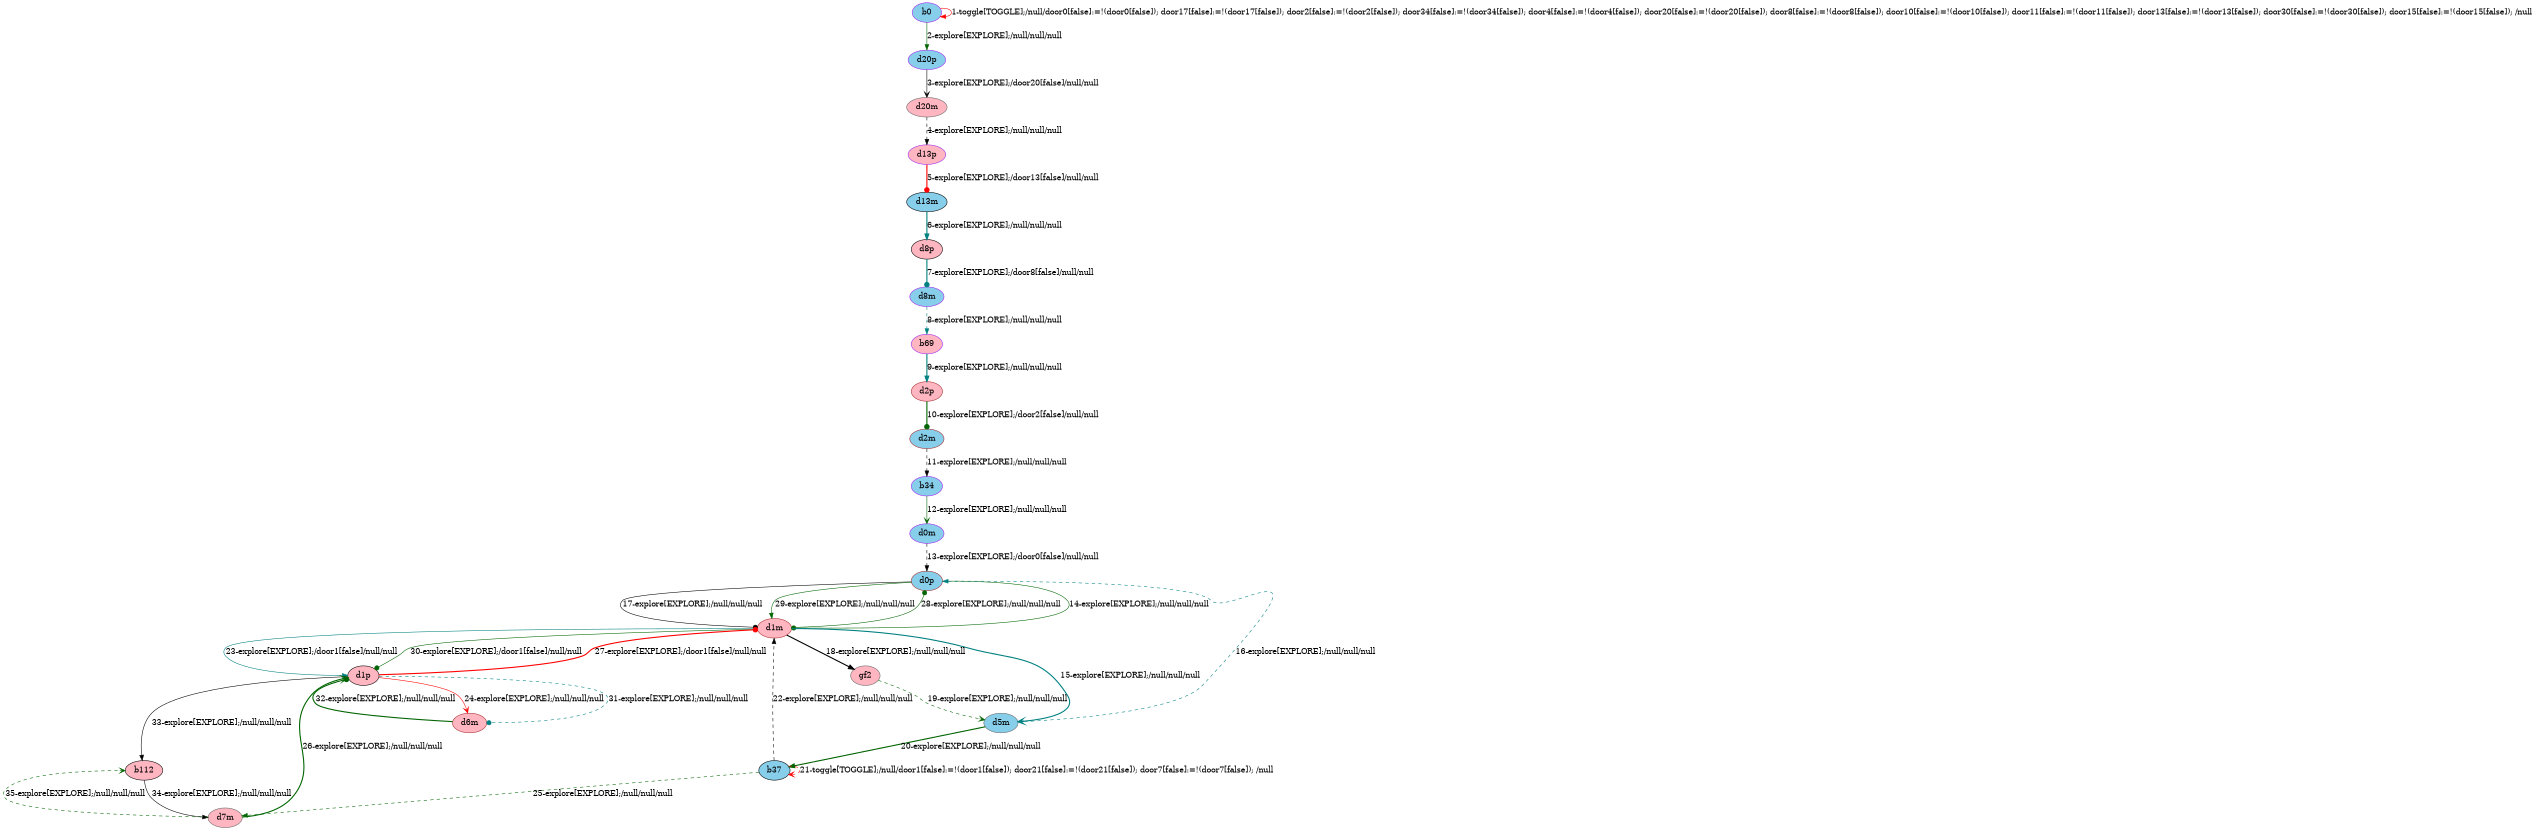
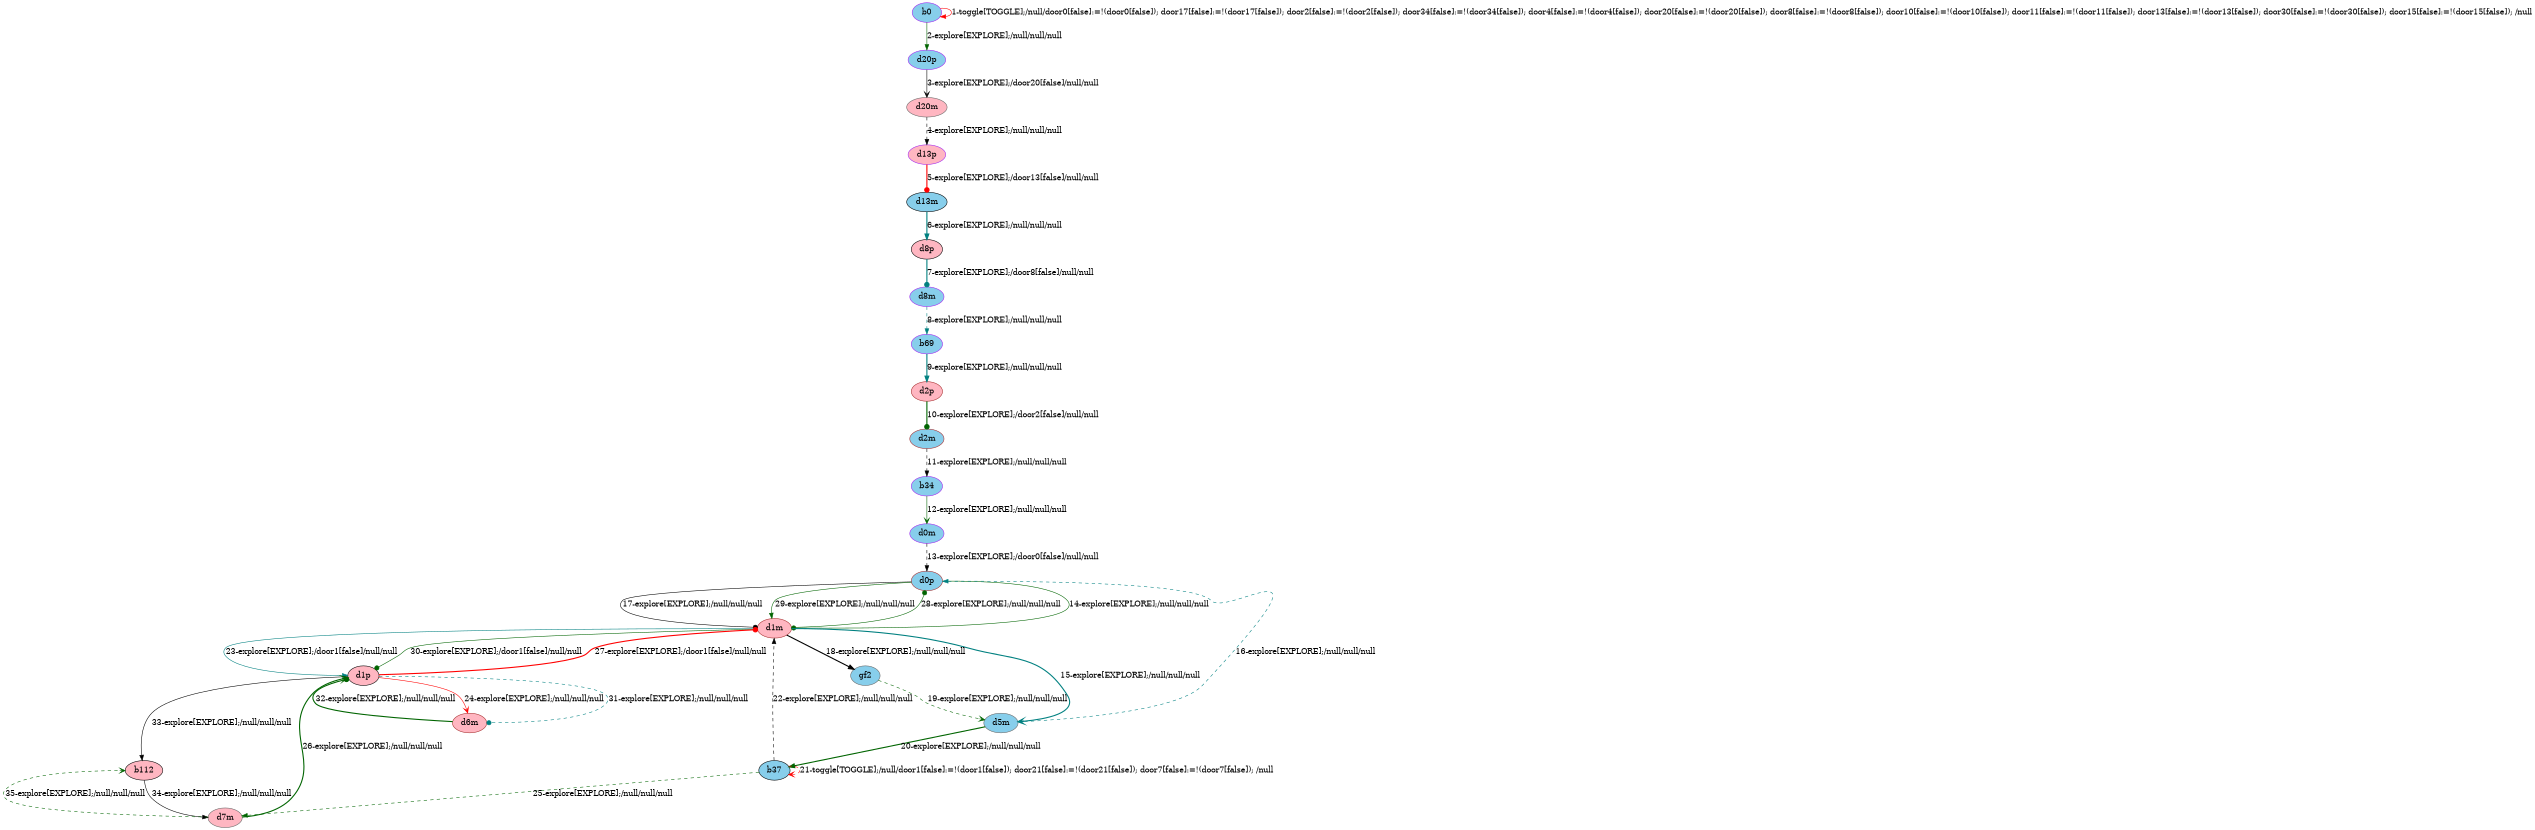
node "b69": fillcolor lightpink -> skyblue
node "gf2": fillcolor lightpink -> skyblue
